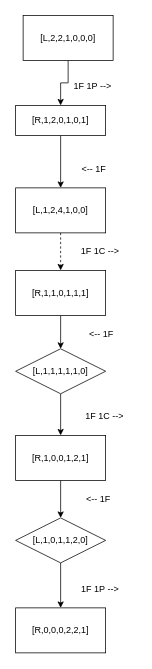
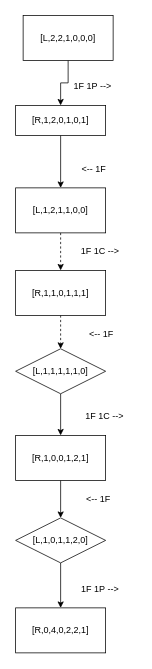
node "[L,1,2,4,1,0,0]": label "[L,1,2,4,1,0,0]" -> "[L,1,2,1,1,0,0]"
edge "[R,1,1,0,1,1,1]" -> "[L,1,1,1,1,1,0]": style solid -> dashed
node "[R,0,0,0,2,2,1]": label "[R,0,0,0,2,2,1]" -> "[R,0,4,0,2,2,1]"
